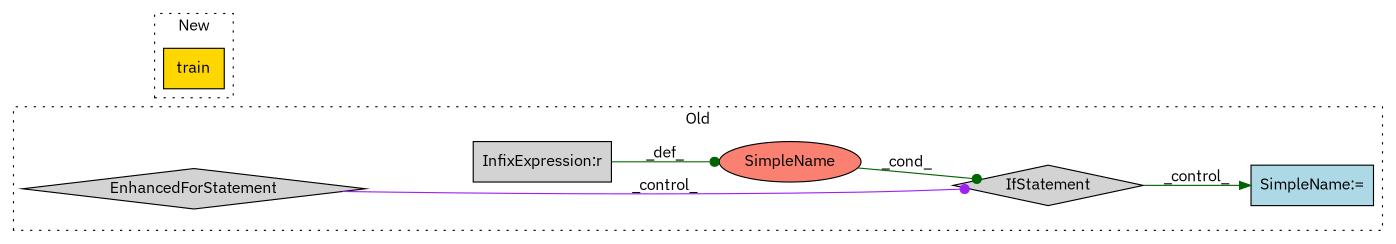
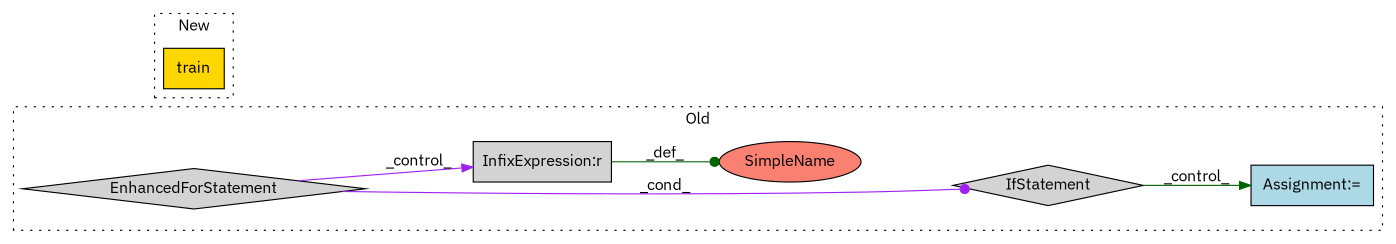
edge "SimpleName" -> "IfStatement": removed, label "_cond_"
edge "EnhancedForStatement" -> "InfixExpression:r": added, label "_control_"
node "SimpleName:=": label "SimpleName:=" -> "Assignment:="
edge "EnhancedForStatement" -> "IfStatement": label "_control_" -> "_cond_"
